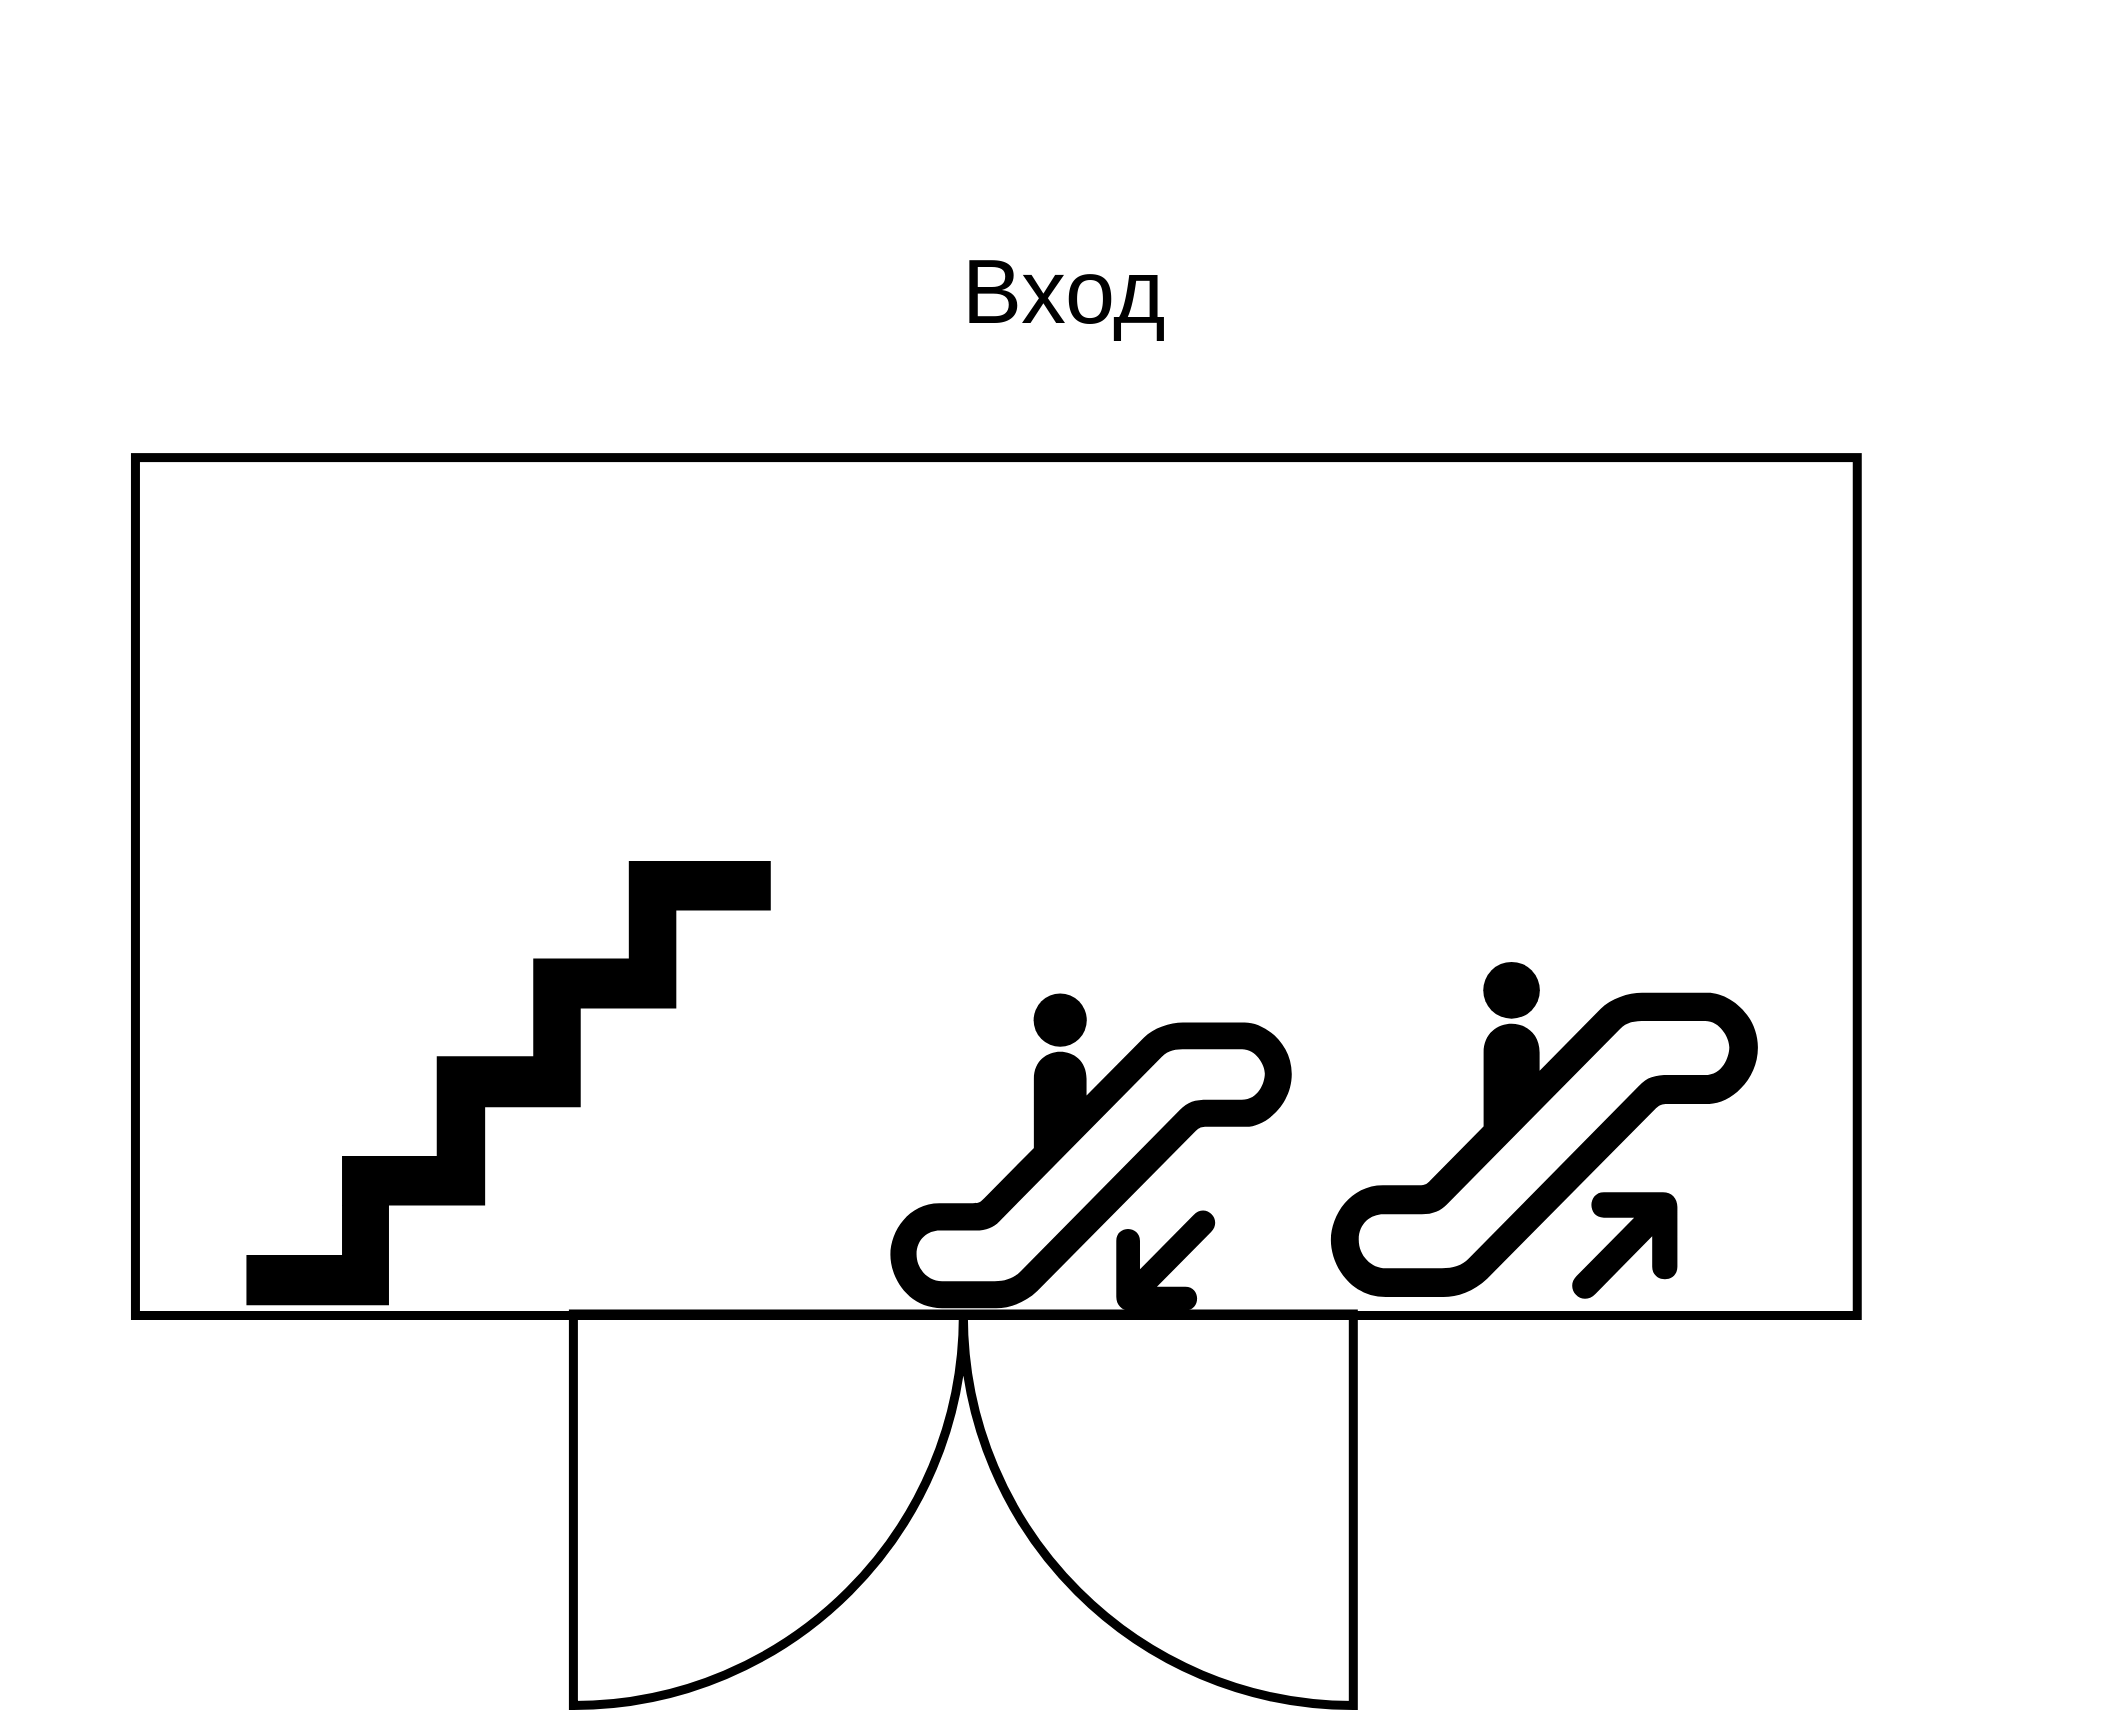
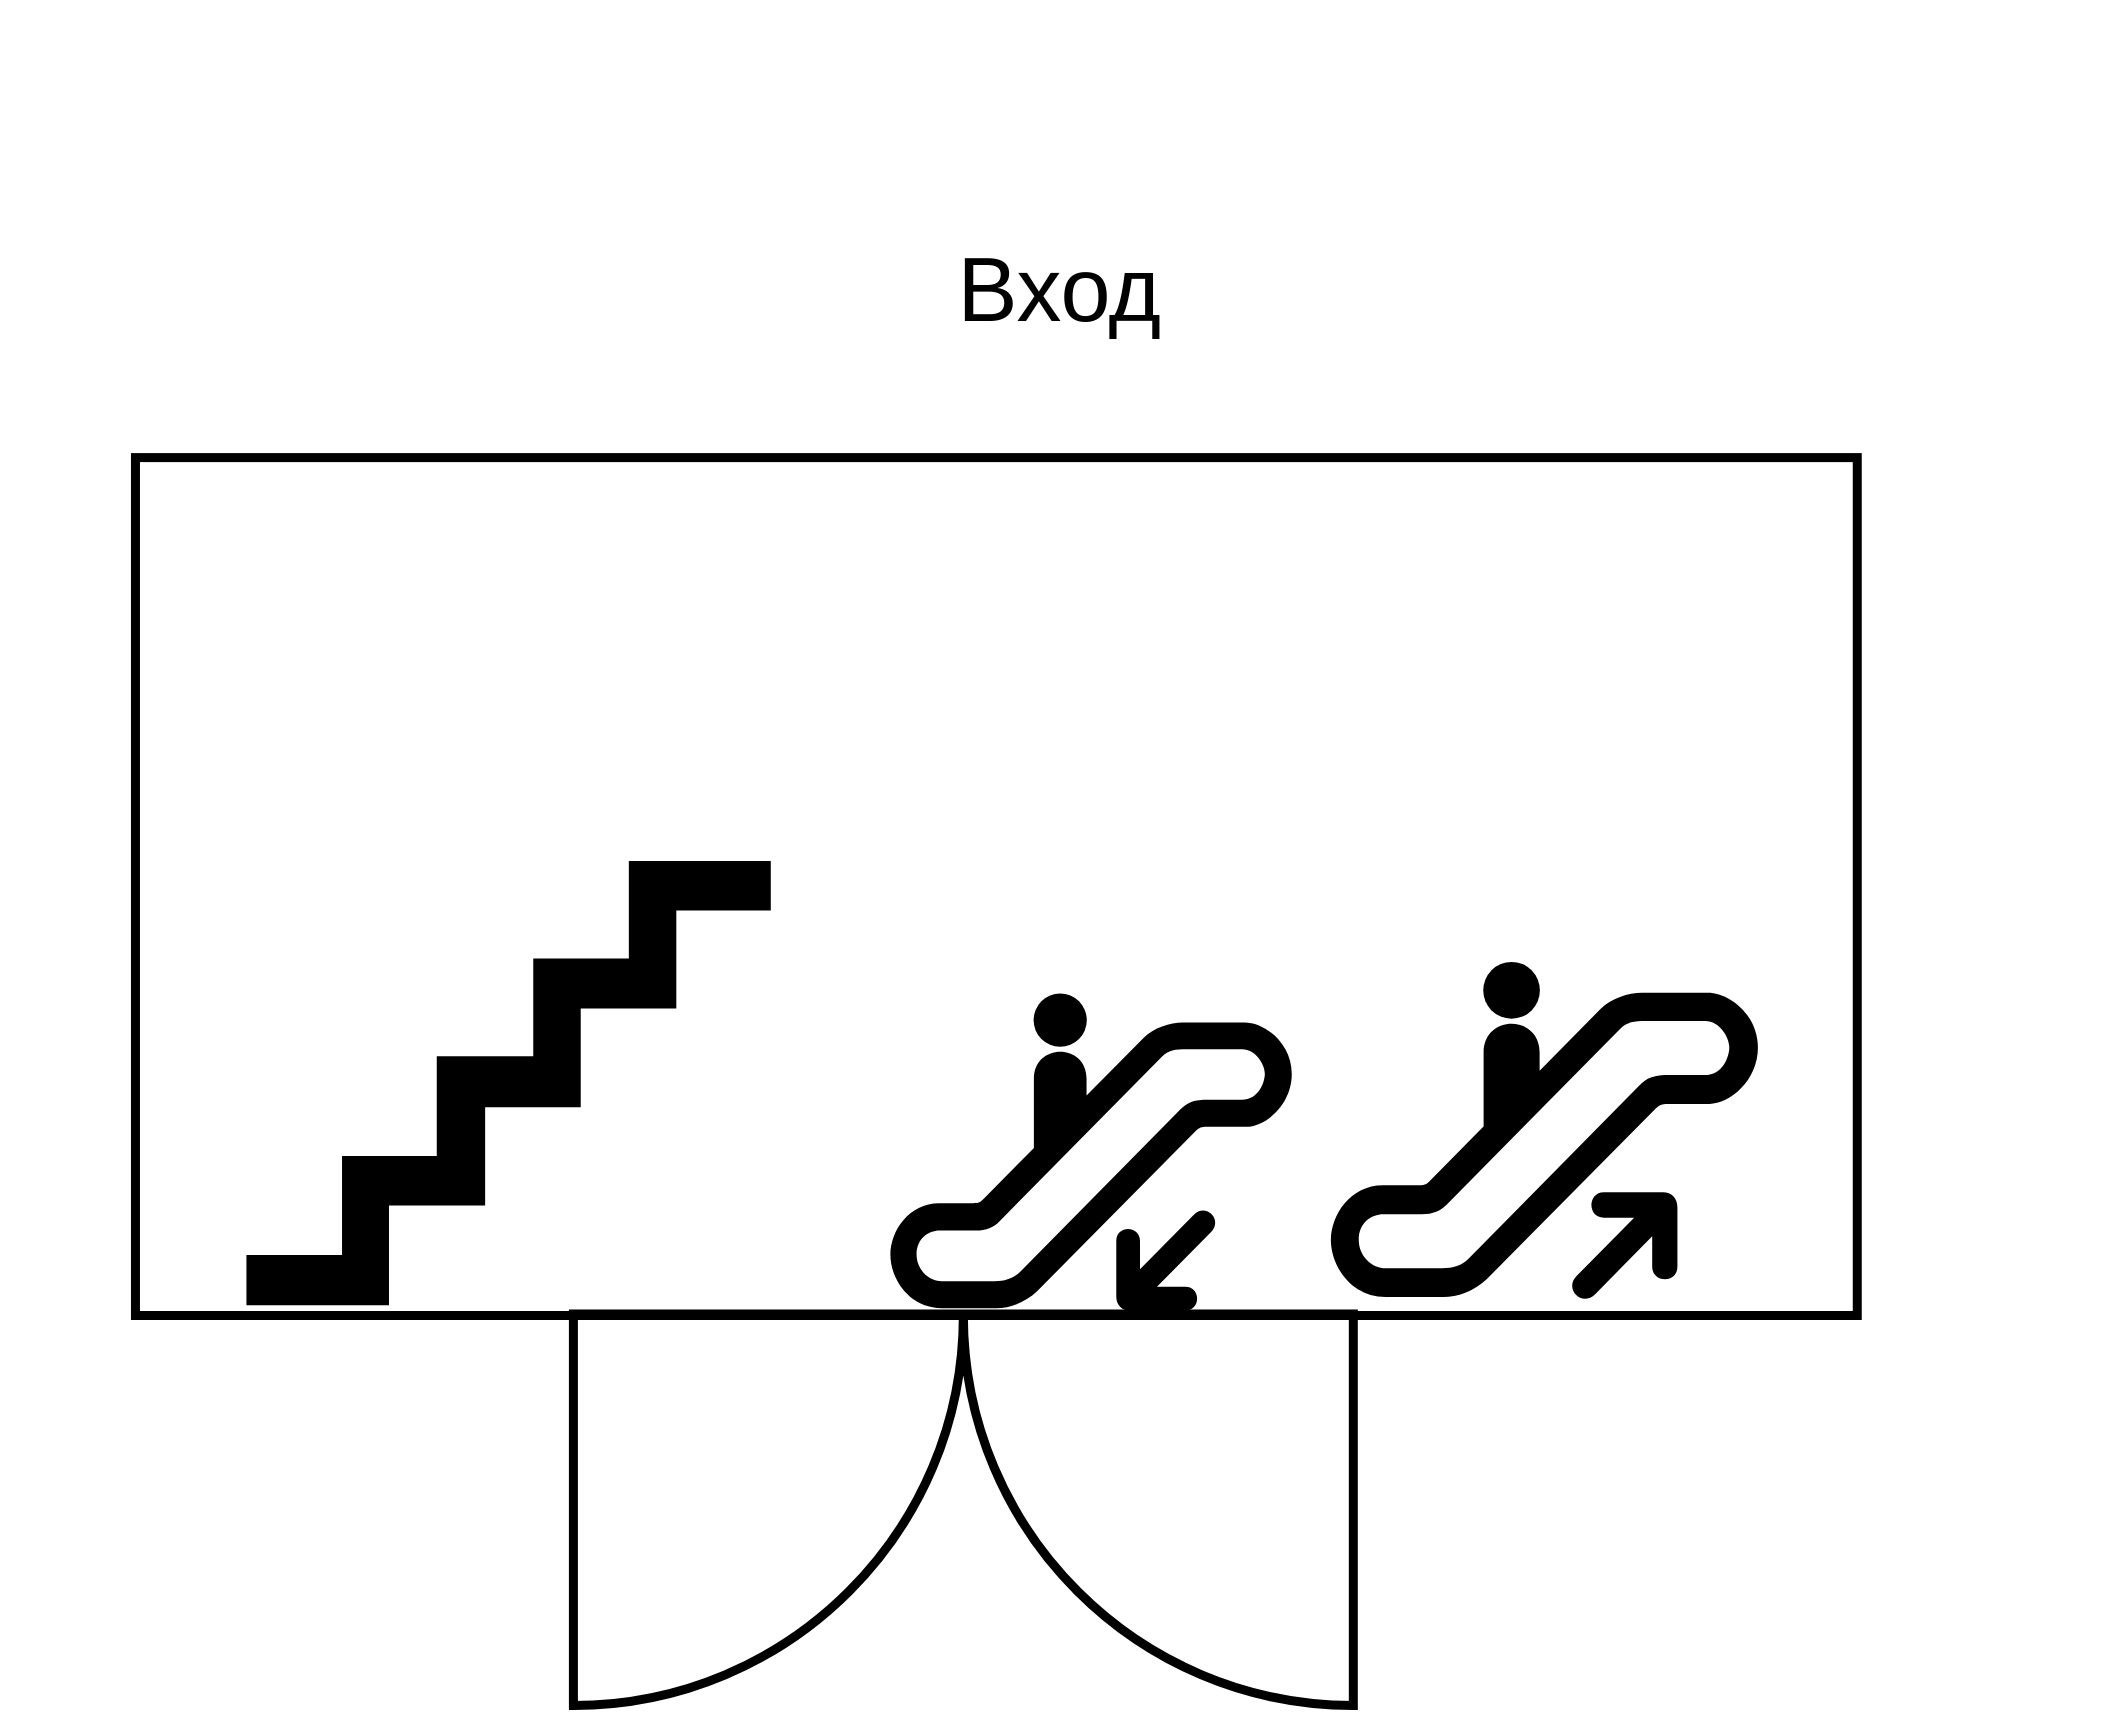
node "Вход": moved (1064, 219) -> (1059, 218)
